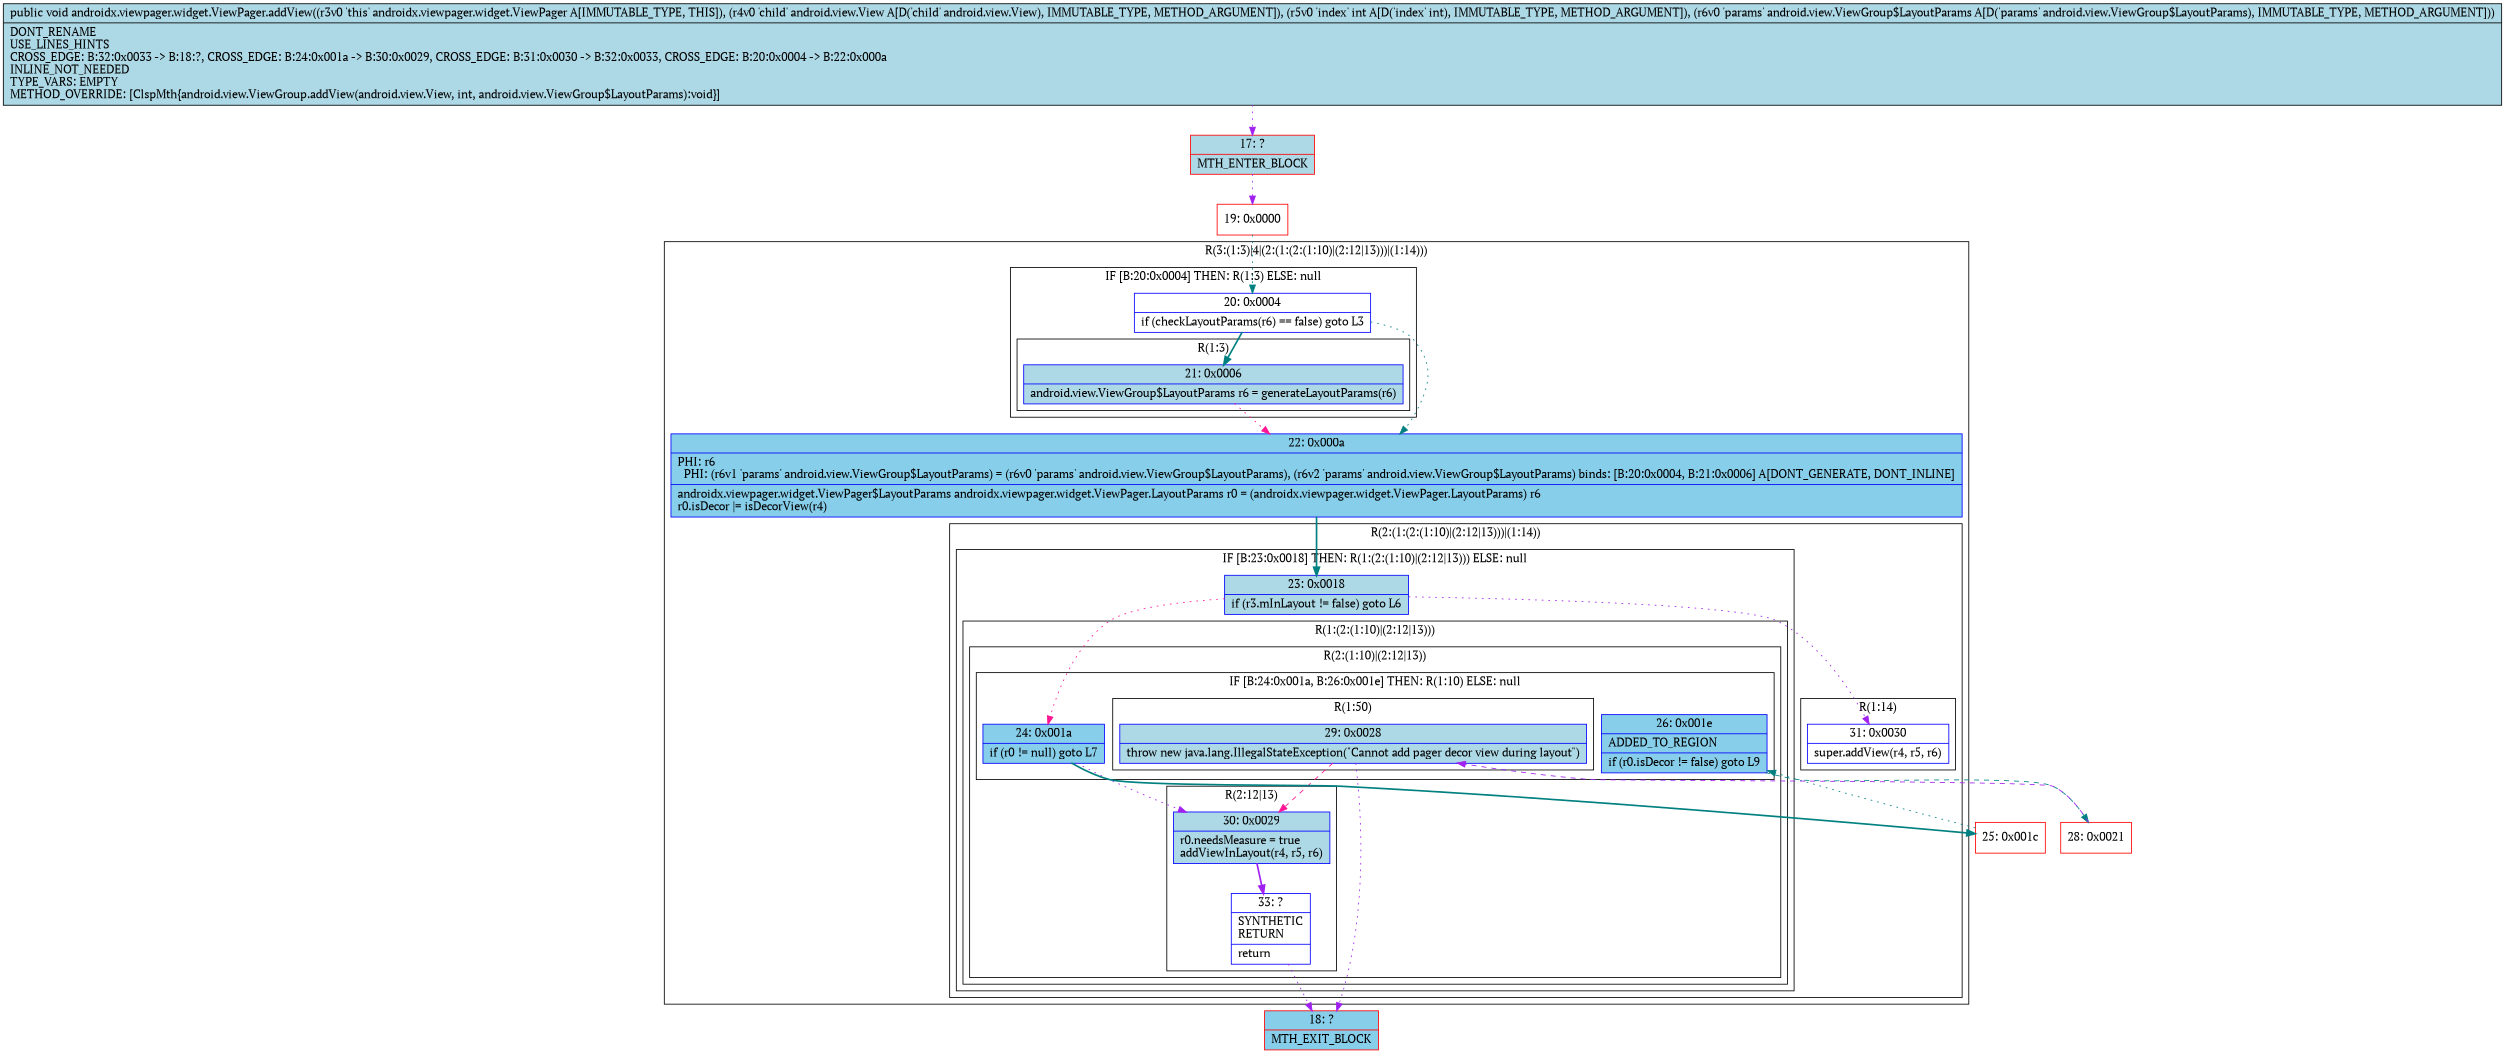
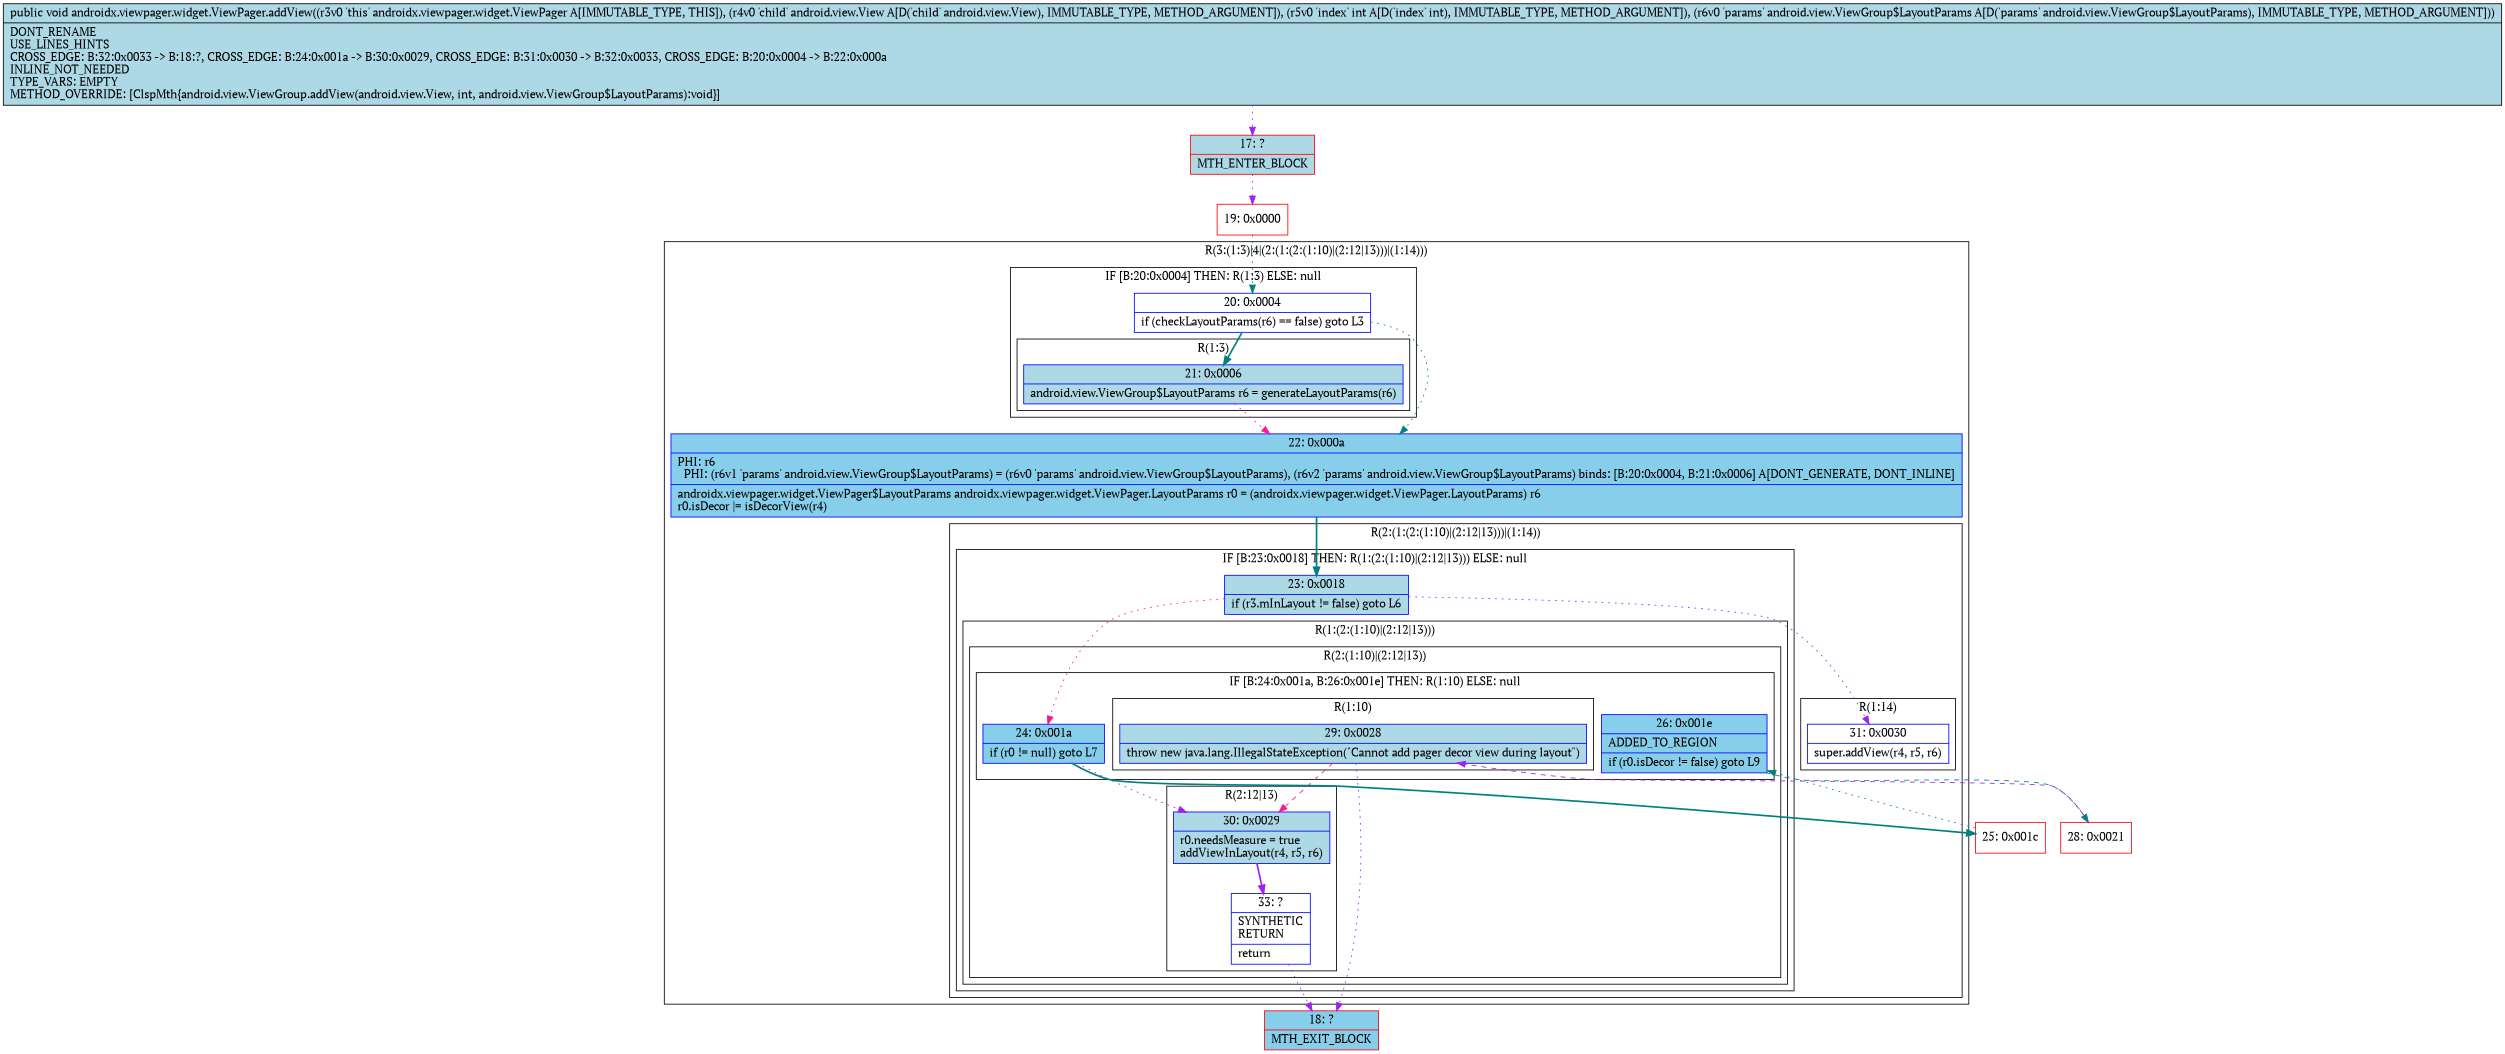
cluster "R(1:50)": label "R(1:50)" -> "R(1:10)"
